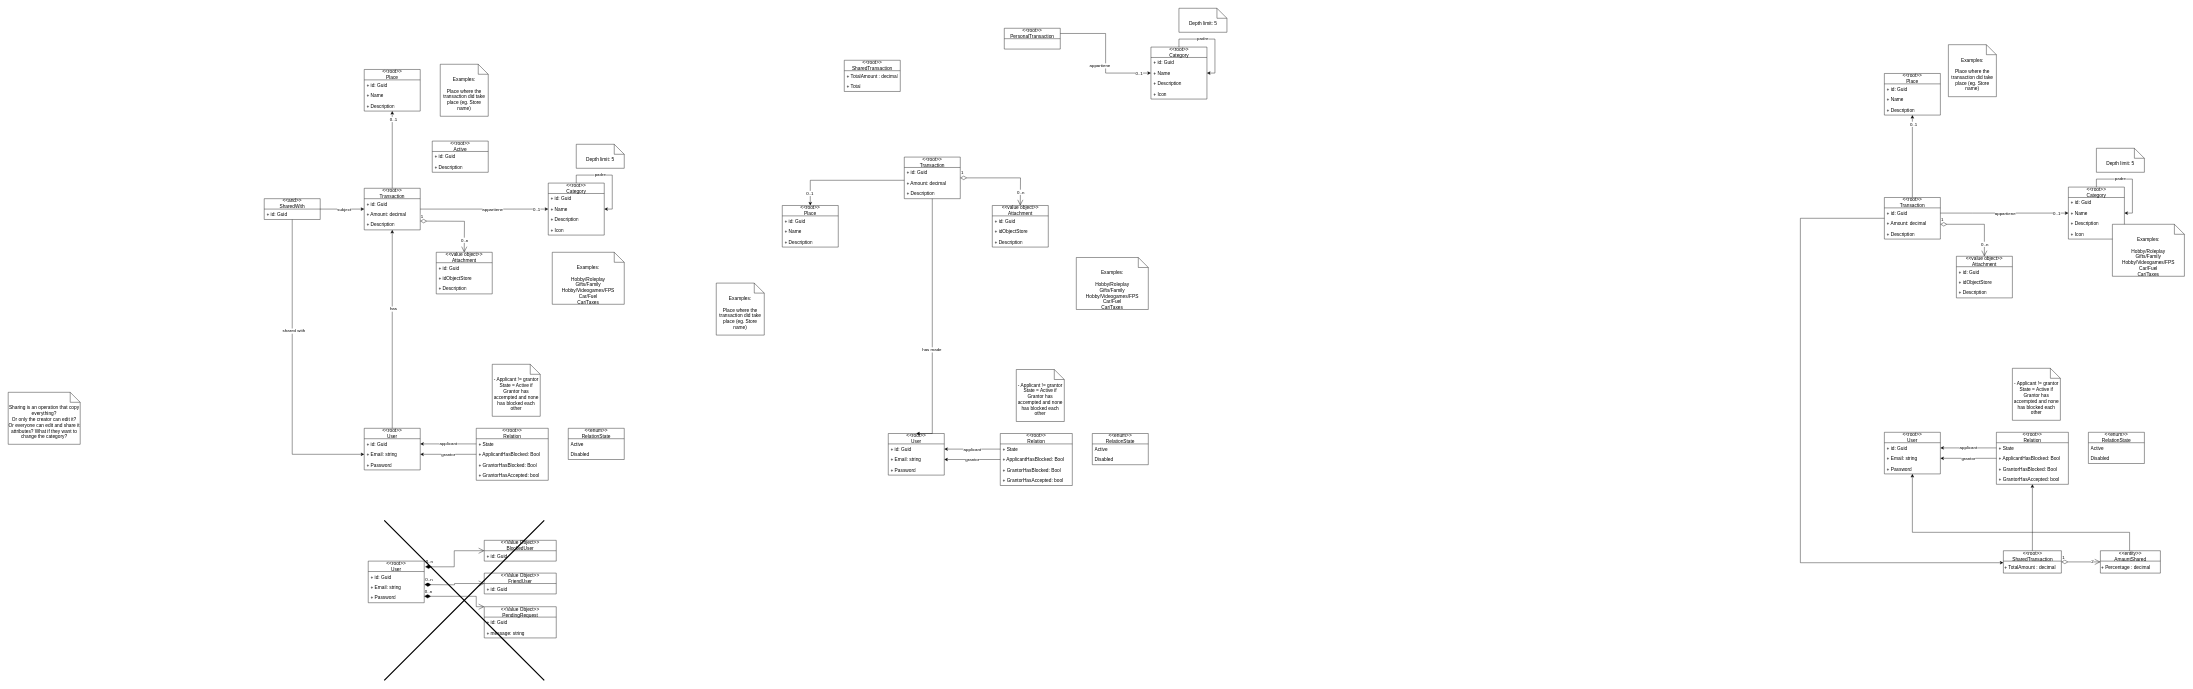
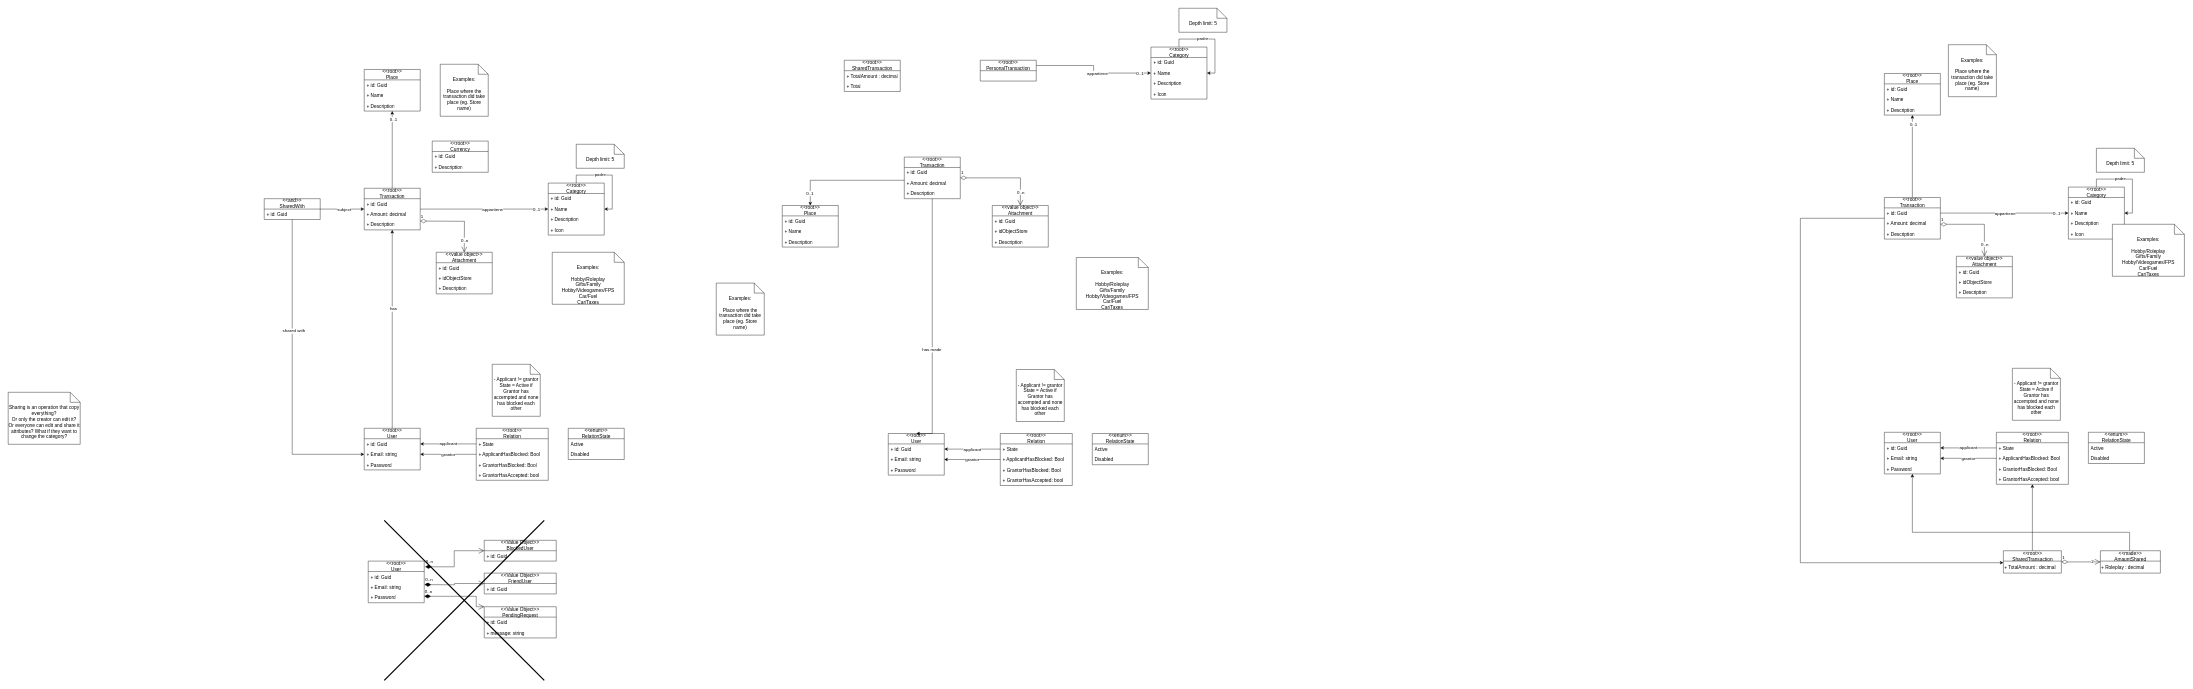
node "<<root>> PersonalTransaction": moved (1032, 39) -> (1008, 71)
node "<<root>> Active": label "<<root>> Active" -> "<<root>> Currency"
node "<<entity>> AmauntShared": label "<<entity>> AmauntShared" -> "<<made>> AmauntShared"
node "+ Percentage : decimal": label "+ Percentage : decimal" -> "+ Roleplay : decimal"
